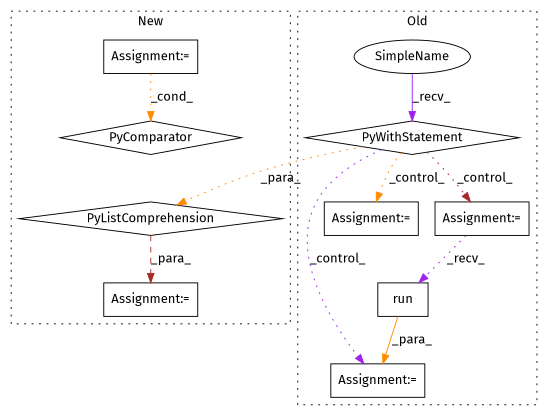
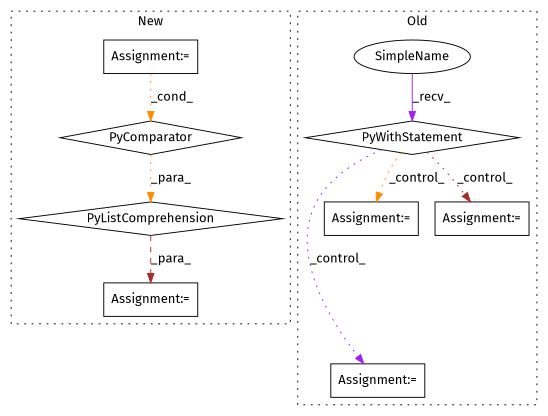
edge "PyWithStatement" -> "PyListComprehension": now "PyComparator" -> "PyListComprehension"
node "run": removed
